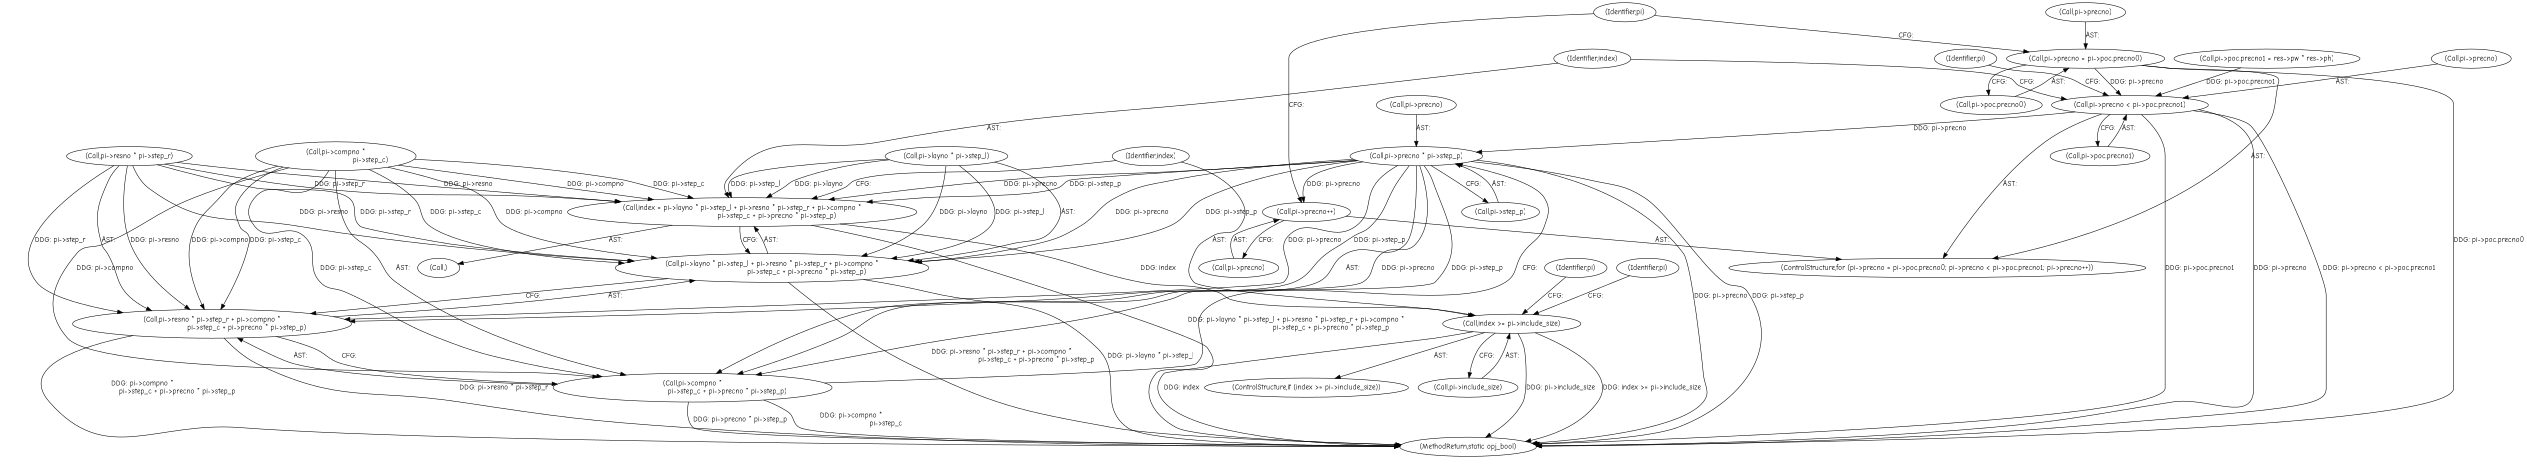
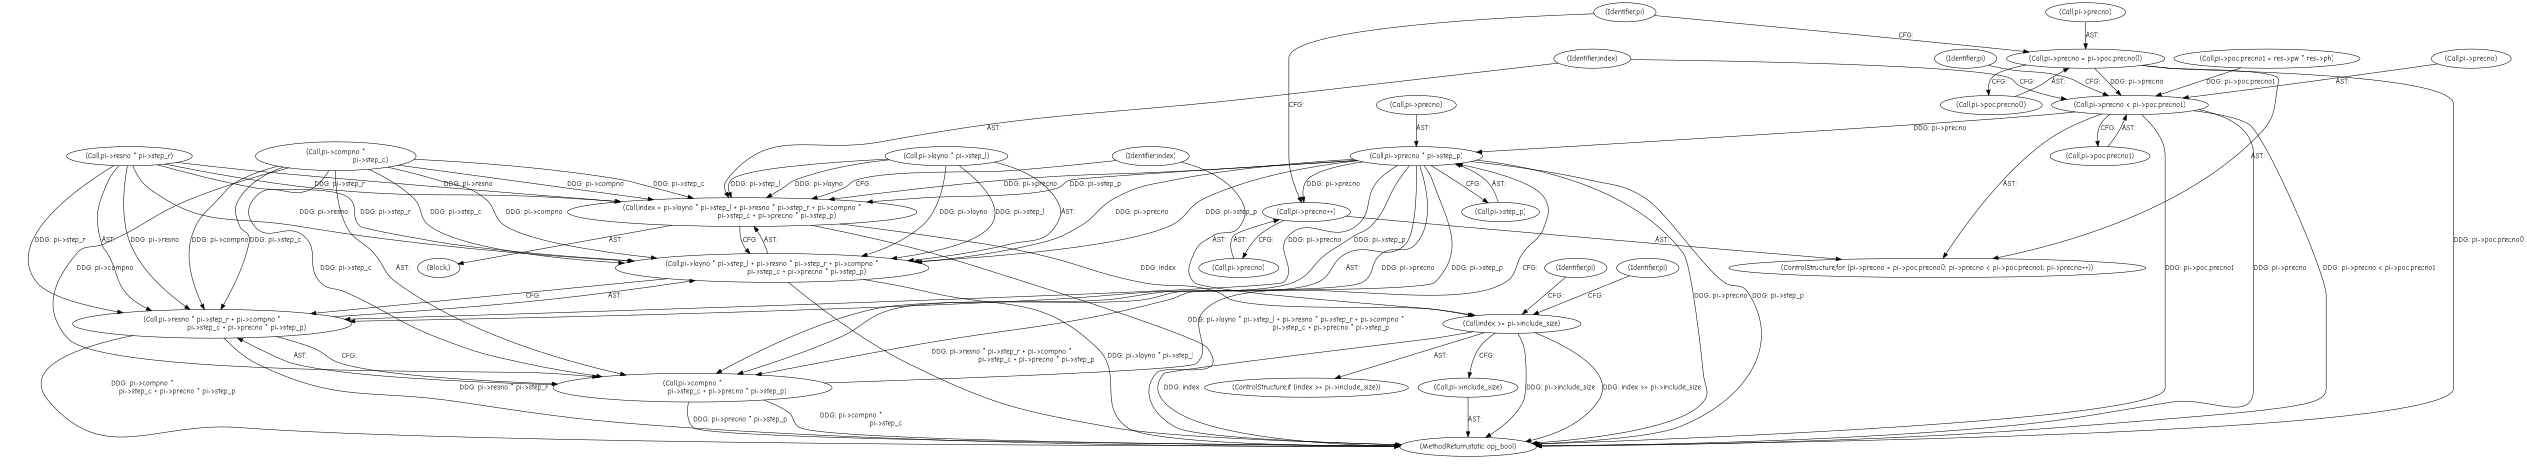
node "(Call,)": label "(Call,)" -> "(Block,)"
edge "(Call,pi->include_size)" -> "(Call,index >= pi->include_size)": now "(Call,pi->include_size)" -> "(MethodReturn,static opj_bool)"
